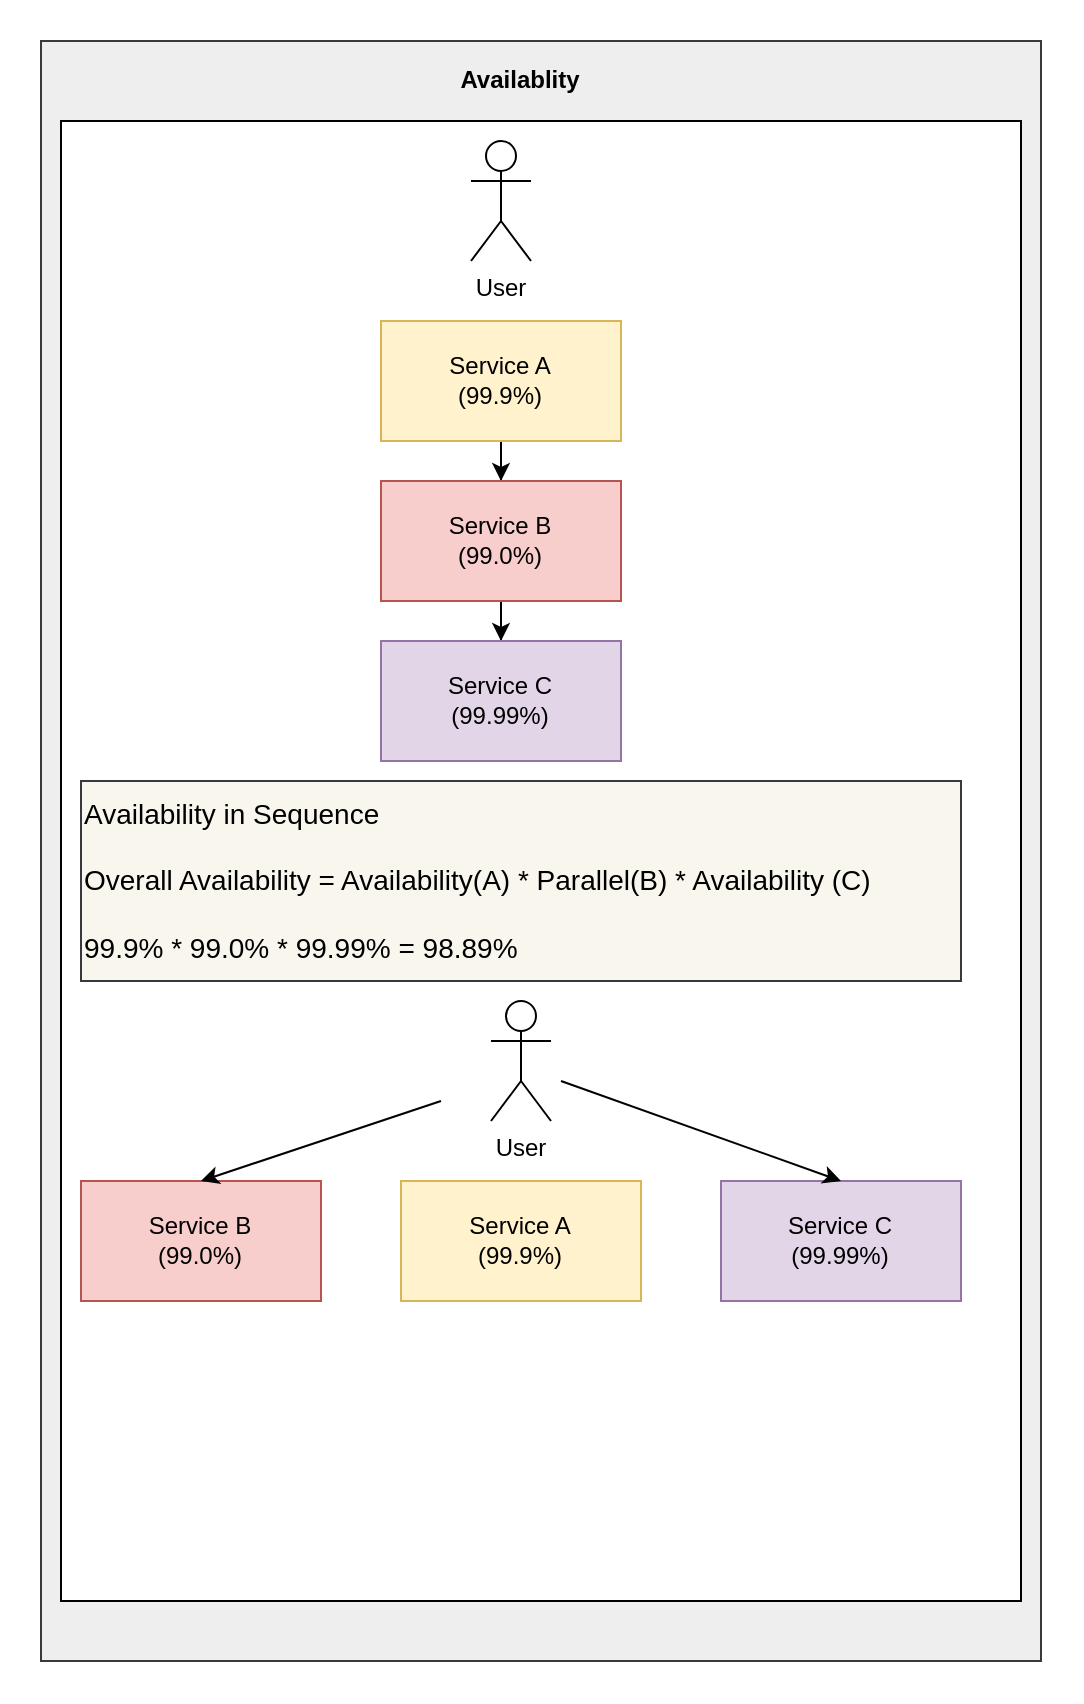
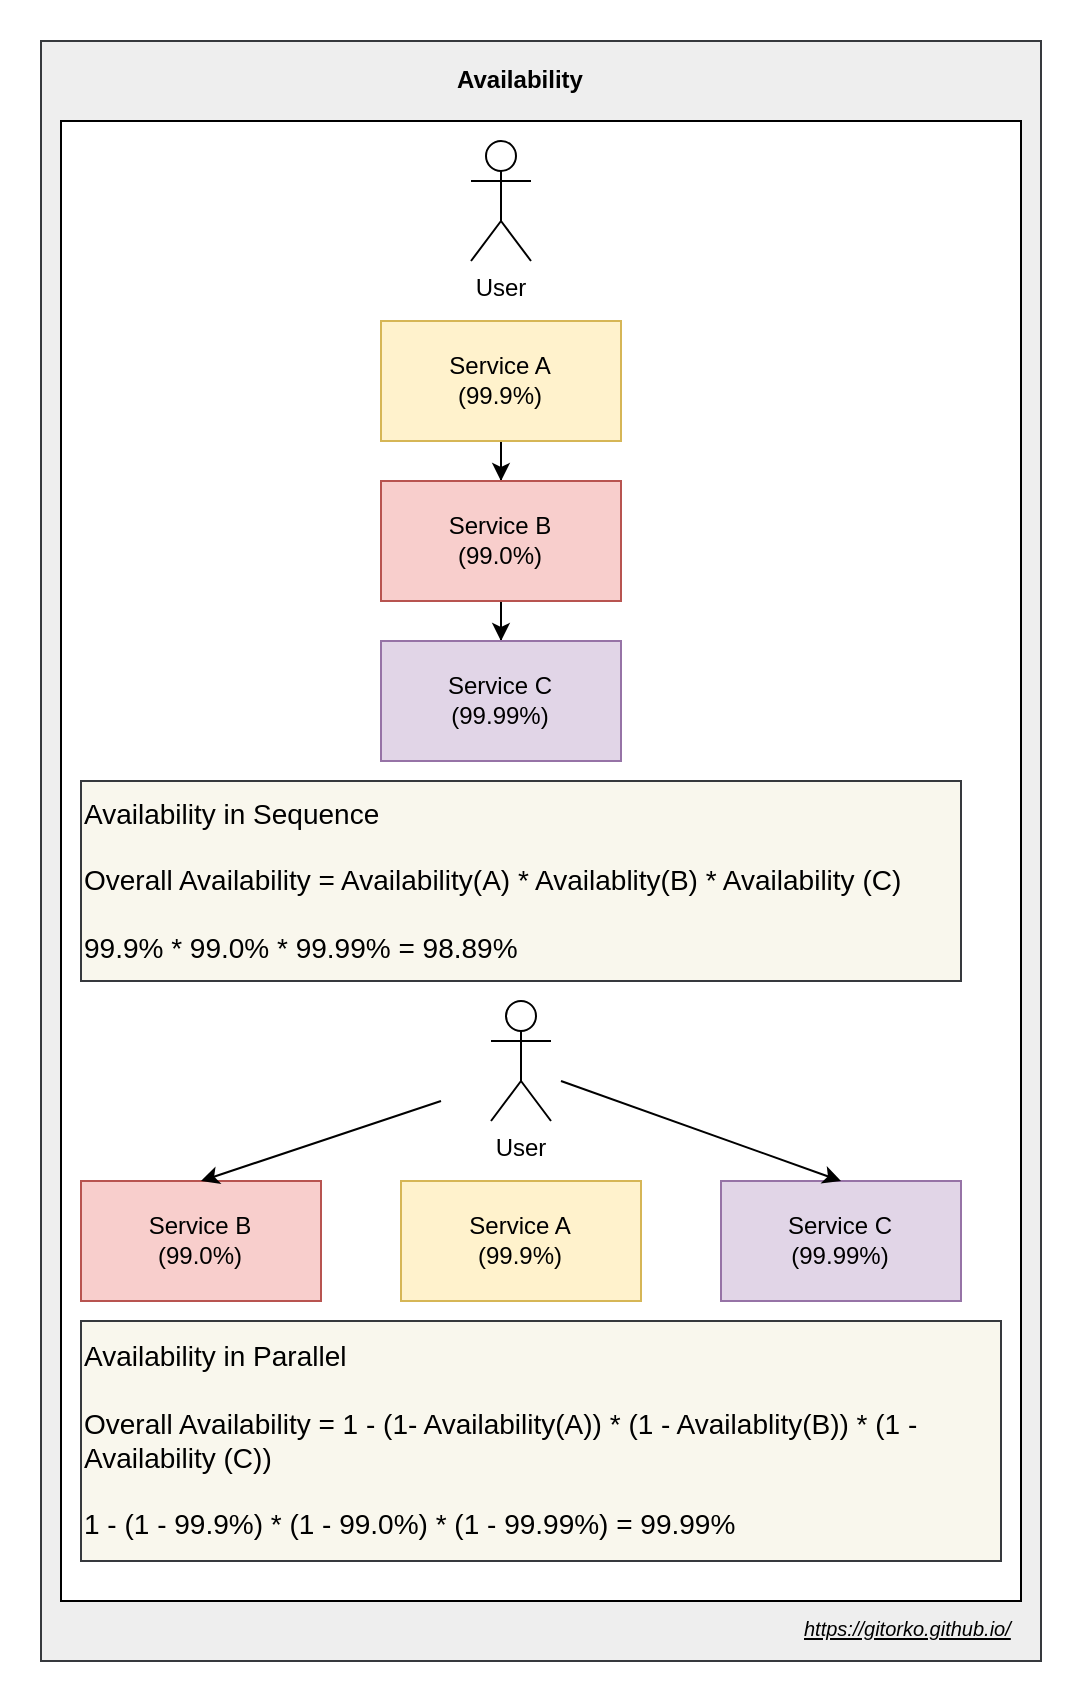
node "Availablity": label "Availablity" -> "Availability"
node "Availability in Sequence Overall Availability = Availability(A) * Parallel(B) * Availability (C) 99.9% * 99.0% * 99.99% = 98.89%": label "Availability in Sequence Overall Availability = Availability(A) * Parallel(B) * Availability (C) 99.9% * 99.0% * 99.99% = 98.89%" -> "Availability in Sequence Overall Availability = Availability(A) * Availablity(B) * Availability (C) 99.9% * 99.0% * 99.99% = 98.89%"
node "Availability in Parallel Overall Availability = 1 - (1- Availability(A)) * (1 - Availablity(B)) * (1 - Availability (C)) 1 - (1 - 99.9%) * (1 - 99.0%) * (1 - 99.99%) = 99.99%": added
node "https://gitorko.github.io/": added
